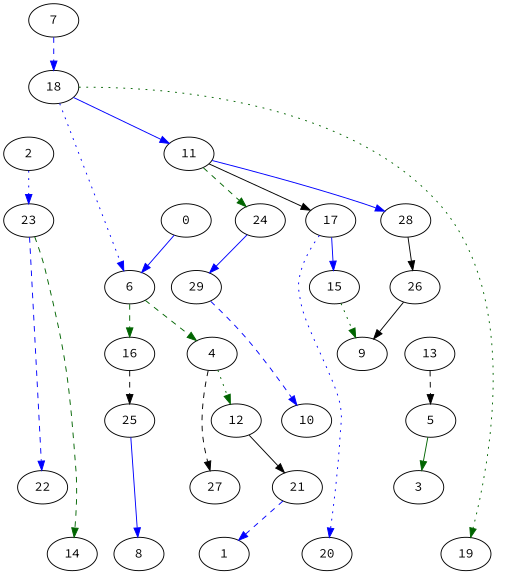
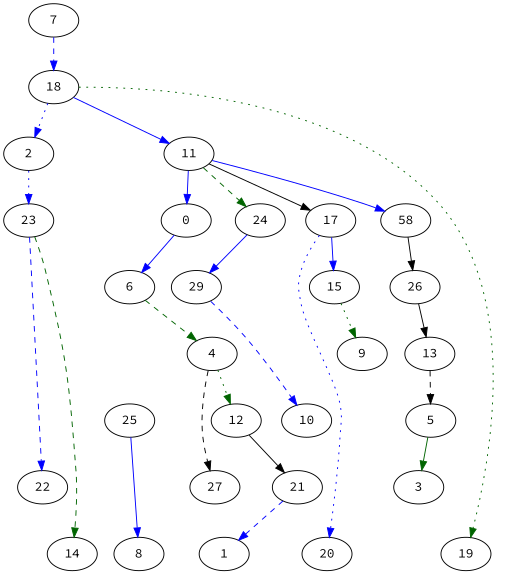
edge "18" -> "6": now "18" -> "2"
edge "11" -> "0": added
node "28": label "28" -> "58"
edge "26" -> "9": now "26" -> "13"
node "16": removed
